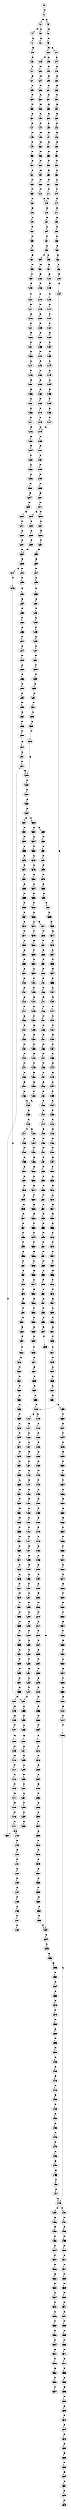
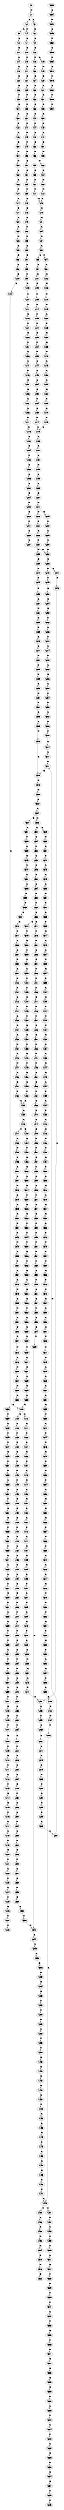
edge "S55" -> "S59": removed, label "A"
edge "S522" -> "S528": removed, label "T"
